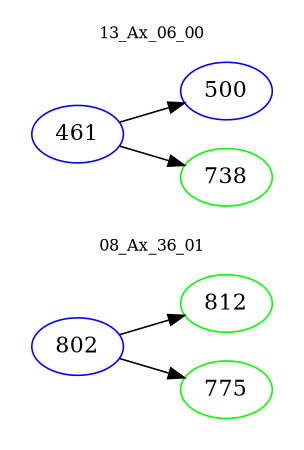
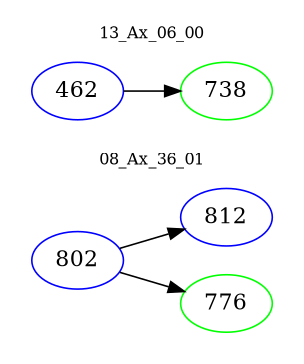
node "500": removed
node "461": label "461" -> "462"
node "812": color green -> blue
node "775": label "775" -> "776"
